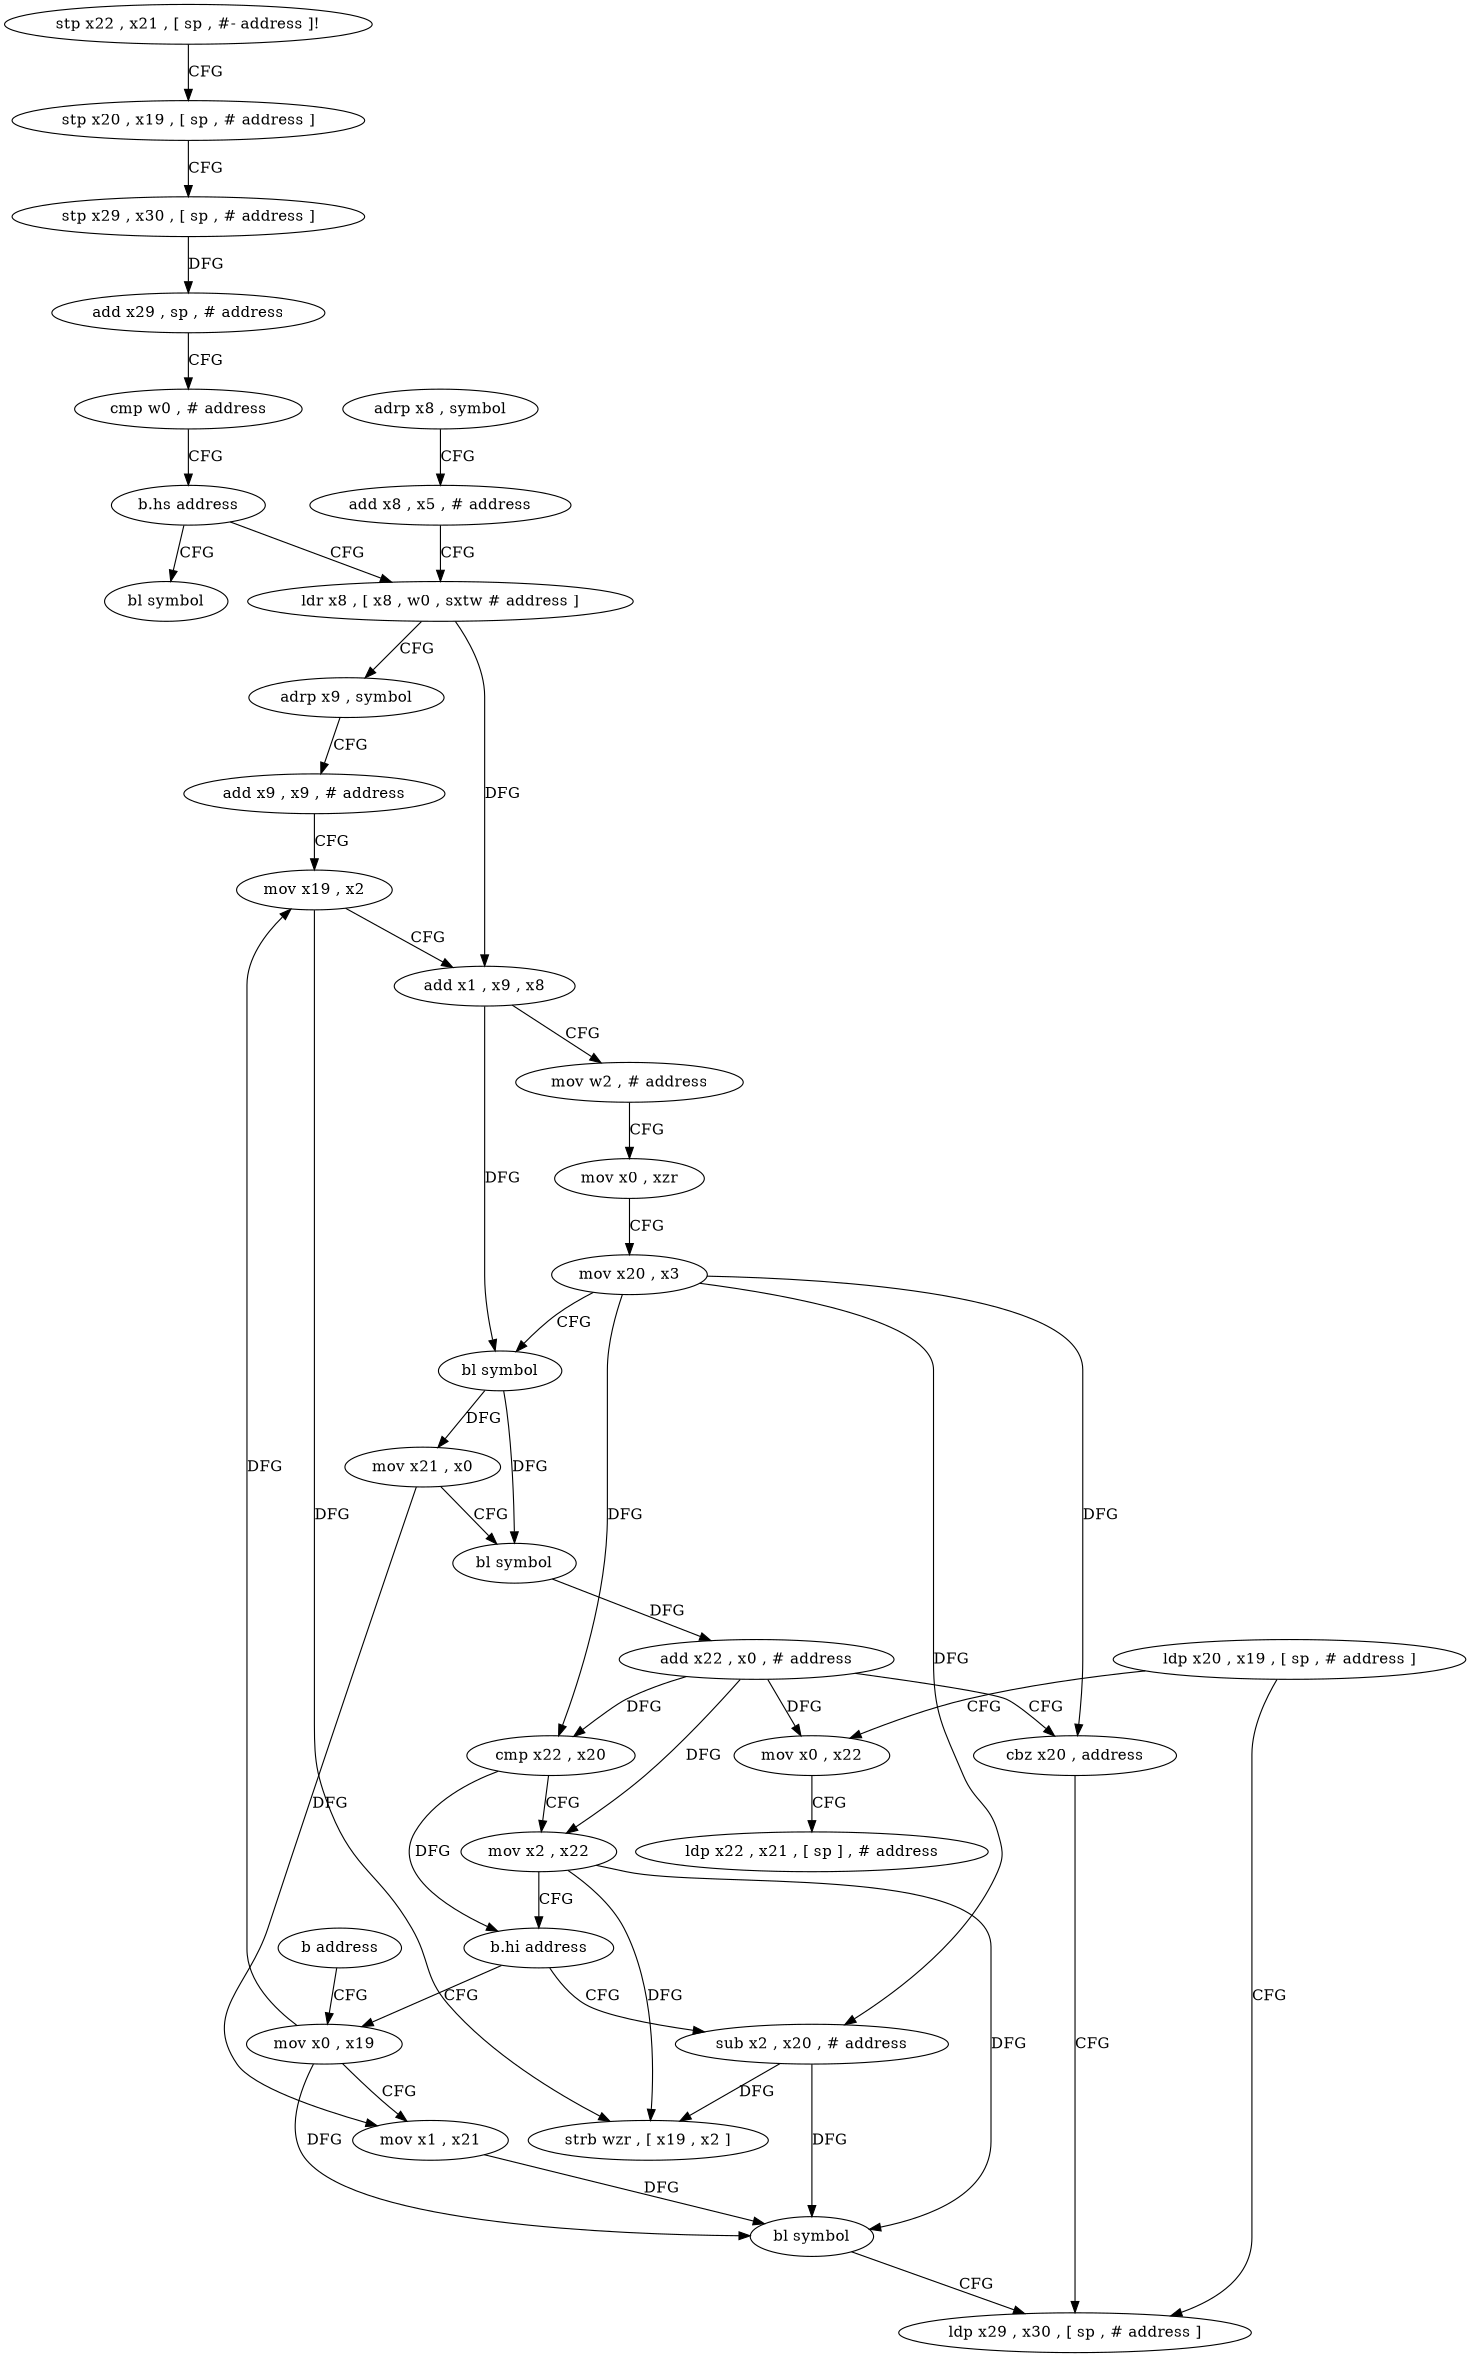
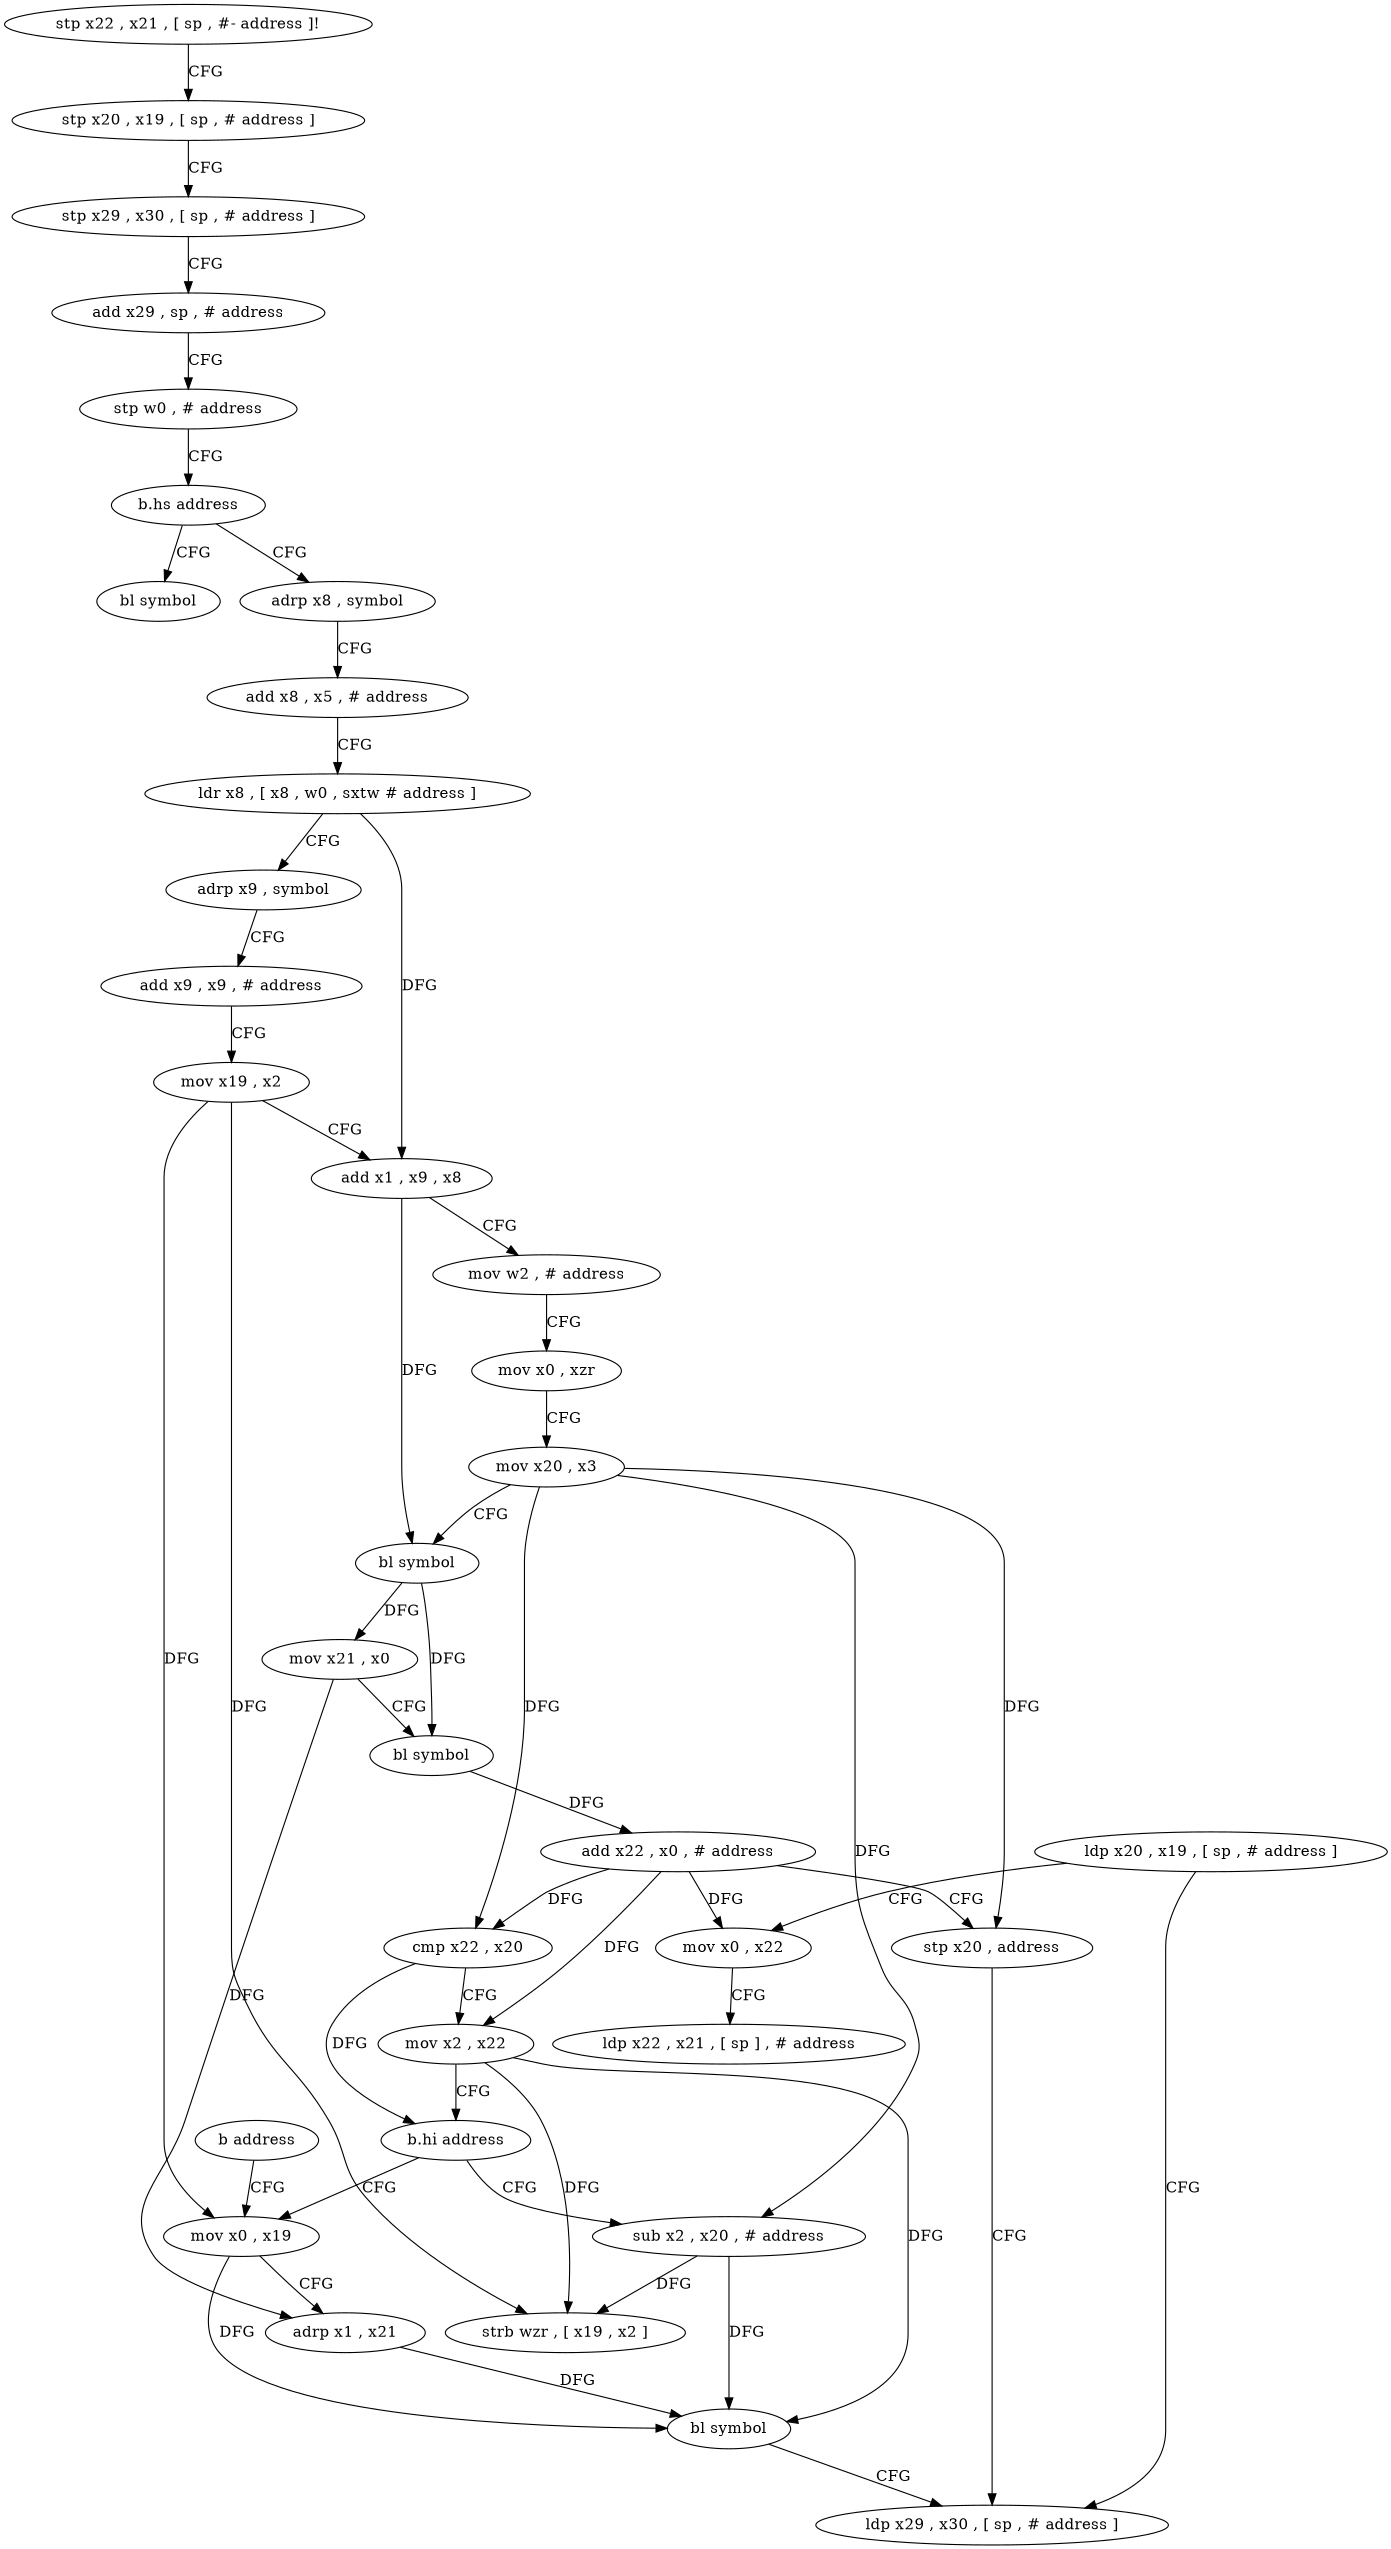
edge "stp x29 , x30 , [ sp , # address ]" -> "add x29 , sp , # address": label "DFG" -> "CFG"
node "cmp w0 , # address": label "cmp w0 , # address" -> "stp w0 , # address"
edge "b.hs address" -> "ldr x8 , [ x8 , w0 , sxtw # address ]": now "b.hs address" -> "adrp x8 , symbol"
edge "mov x0 , x19" -> "mov x19 , x2": reversed
node "cbz x20 , address": label "cbz x20 , address" -> "stp x20 , address"
node "mov x1 , x21": label "mov x1 , x21" -> "adrp x1 , x21"
